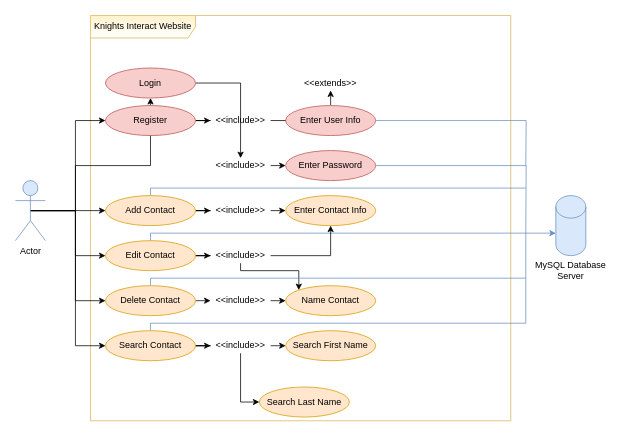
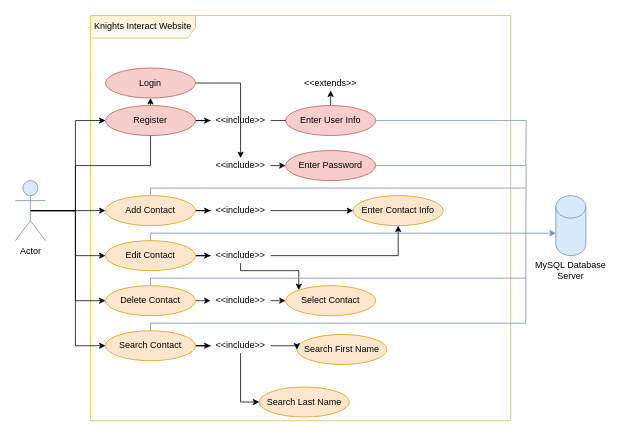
node "Enter Contact Info": moved (330, 210) -> (398, 210)
node "Name Contact": label "Name Contact" -> "Select Contact"
node "Search First Name": moved (330, 345) -> (342, 349)
